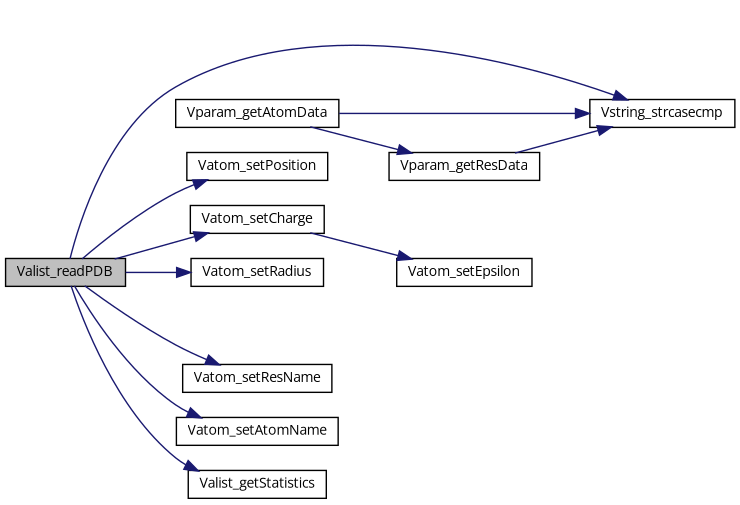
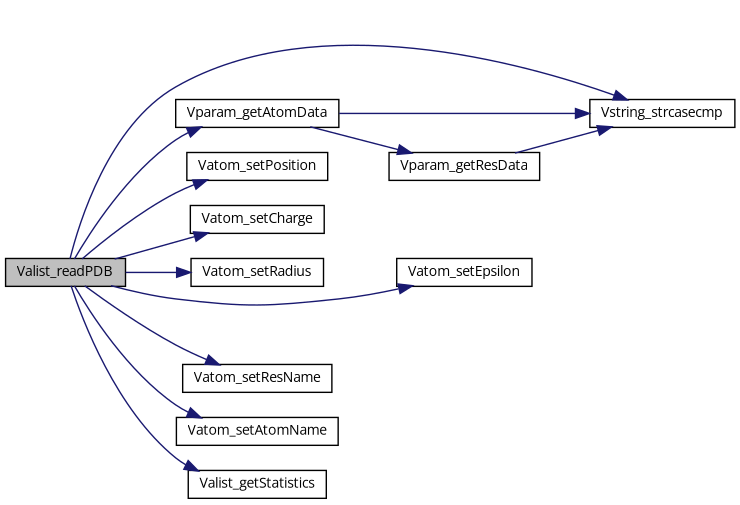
edge "Valist_readPDB" -> "Vparam_getAtomData": added
edge "Vatom_setCharge" -> "Vatom_setEpsilon": now "Valist_readPDB" -> "Vatom_setEpsilon"
